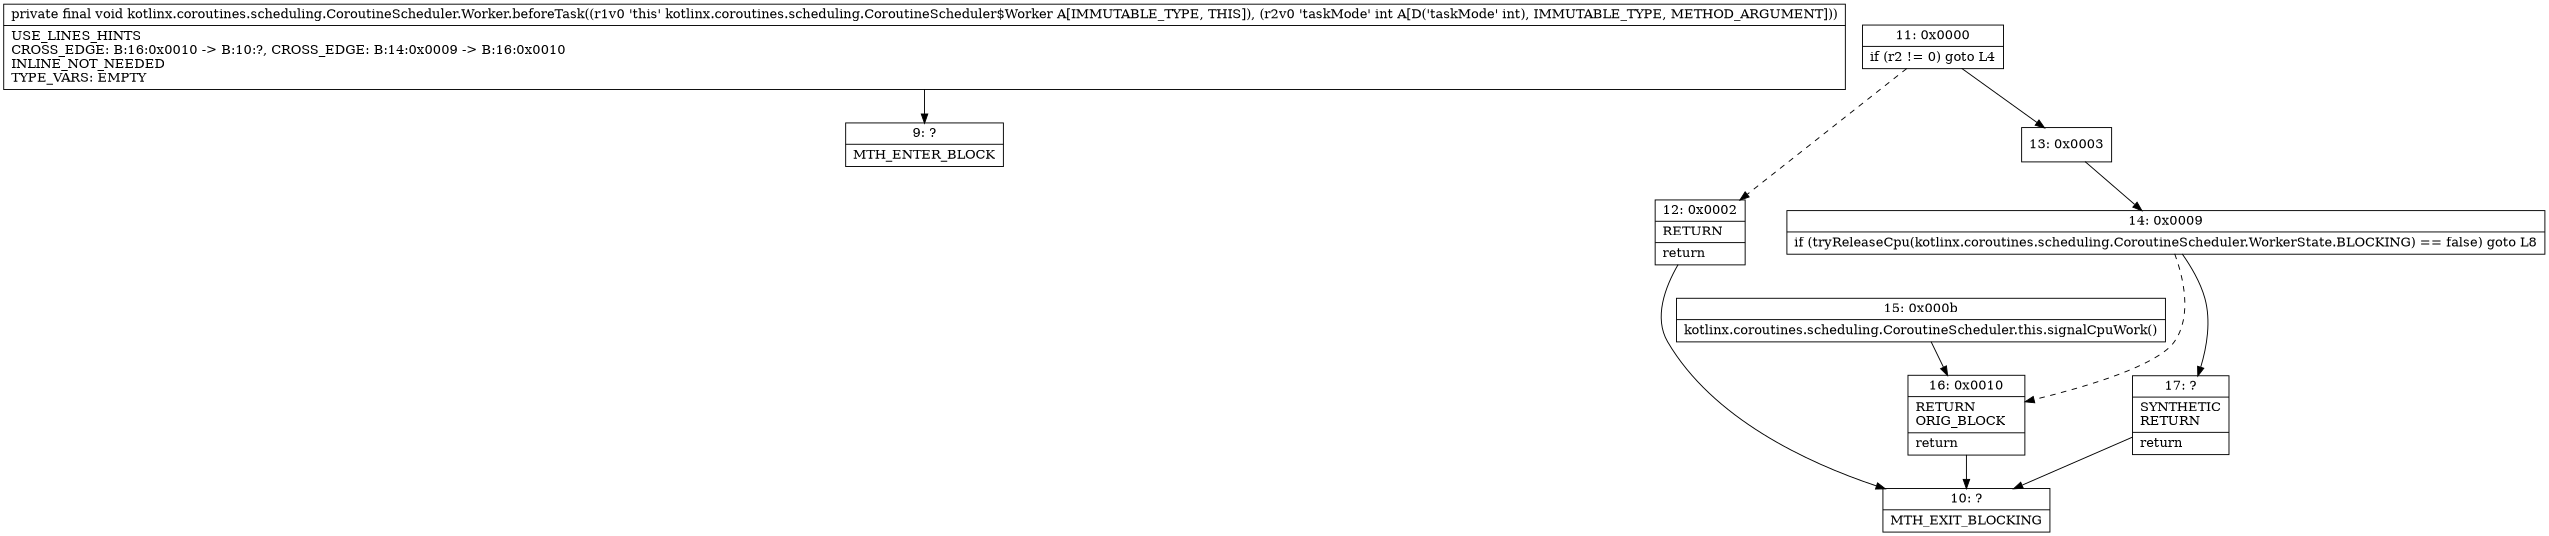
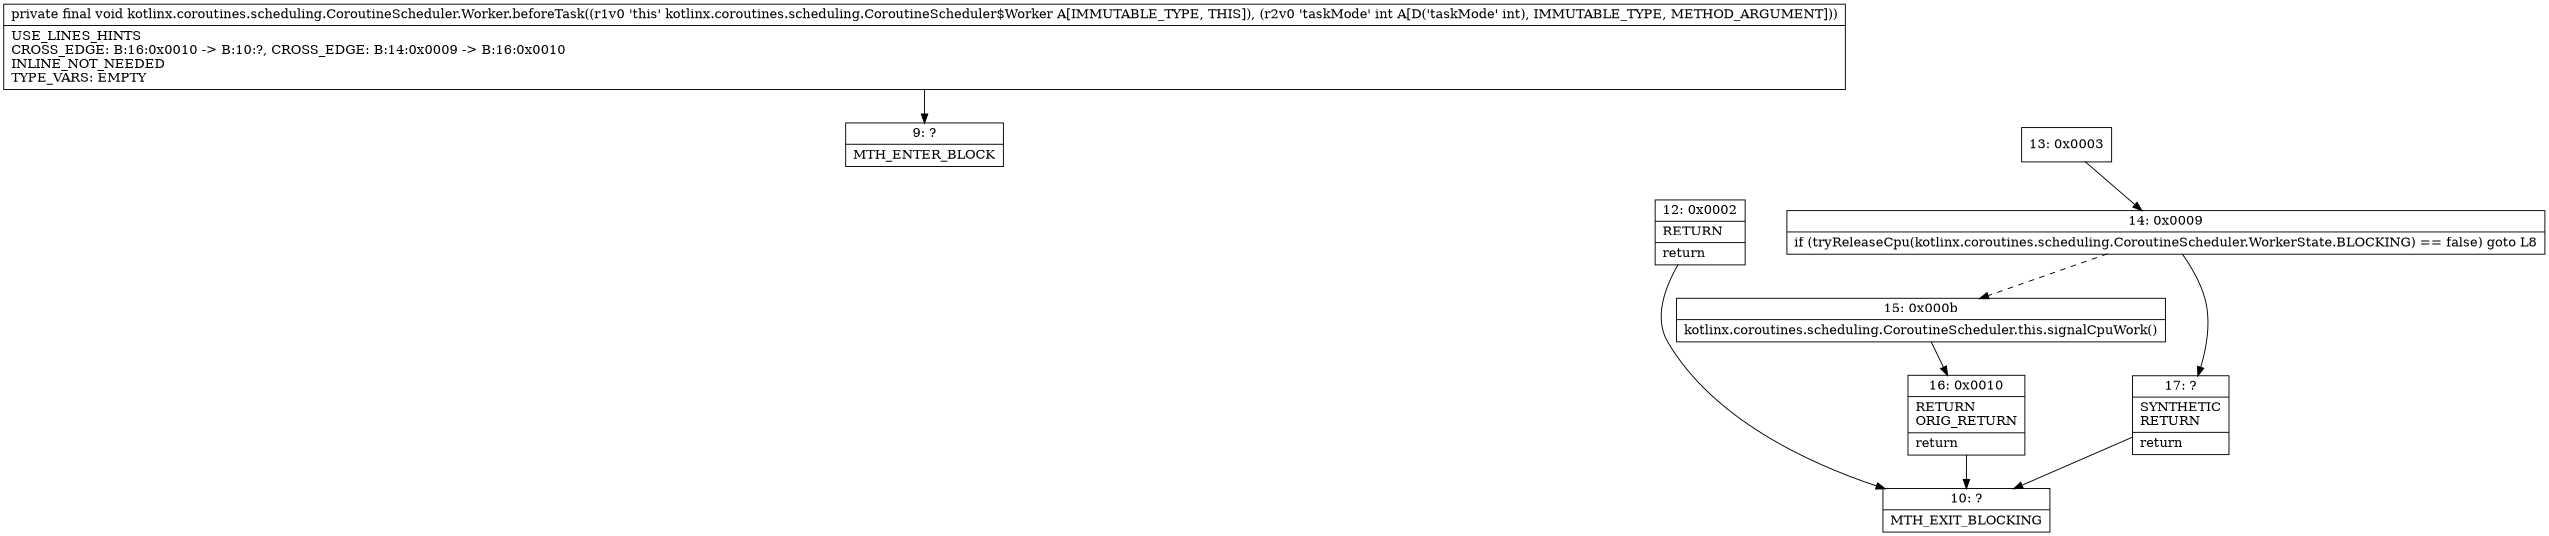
node "11: 0x0000": removed
edge "14: 0x0009" -> "16: 0x0010": now "14: 0x0009" -> "15: 0x000b"
node "16: 0x0010": text "ORIG_BLOCK" -> "ORIG_RETURN"
